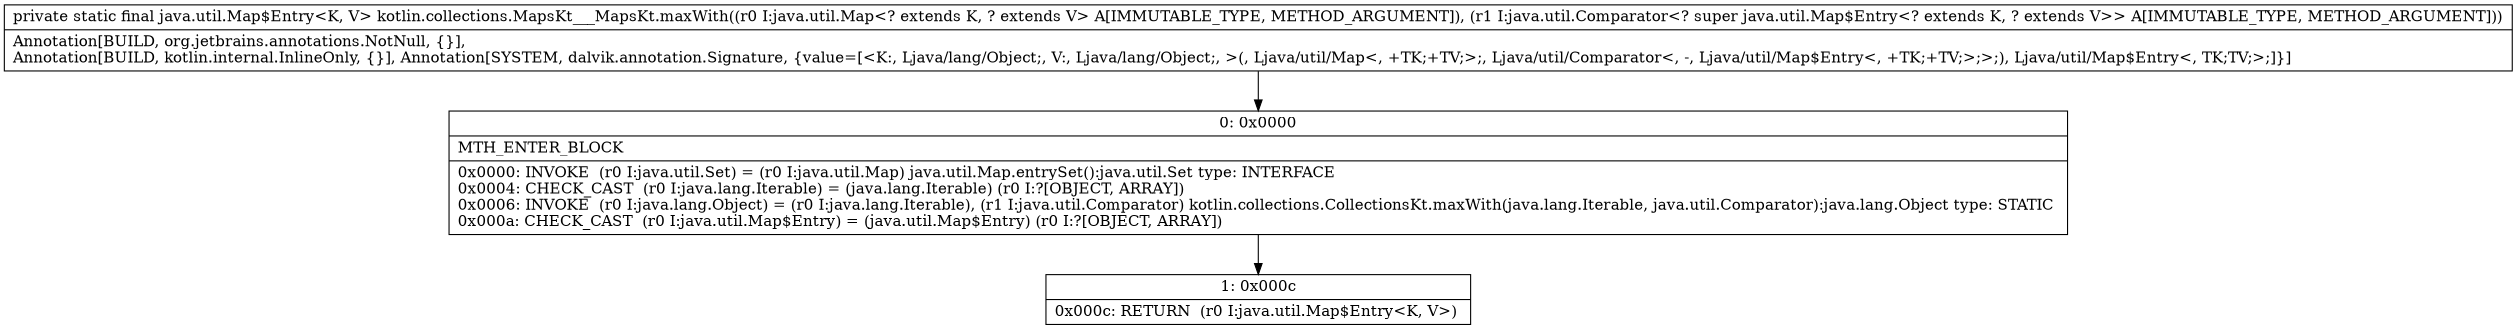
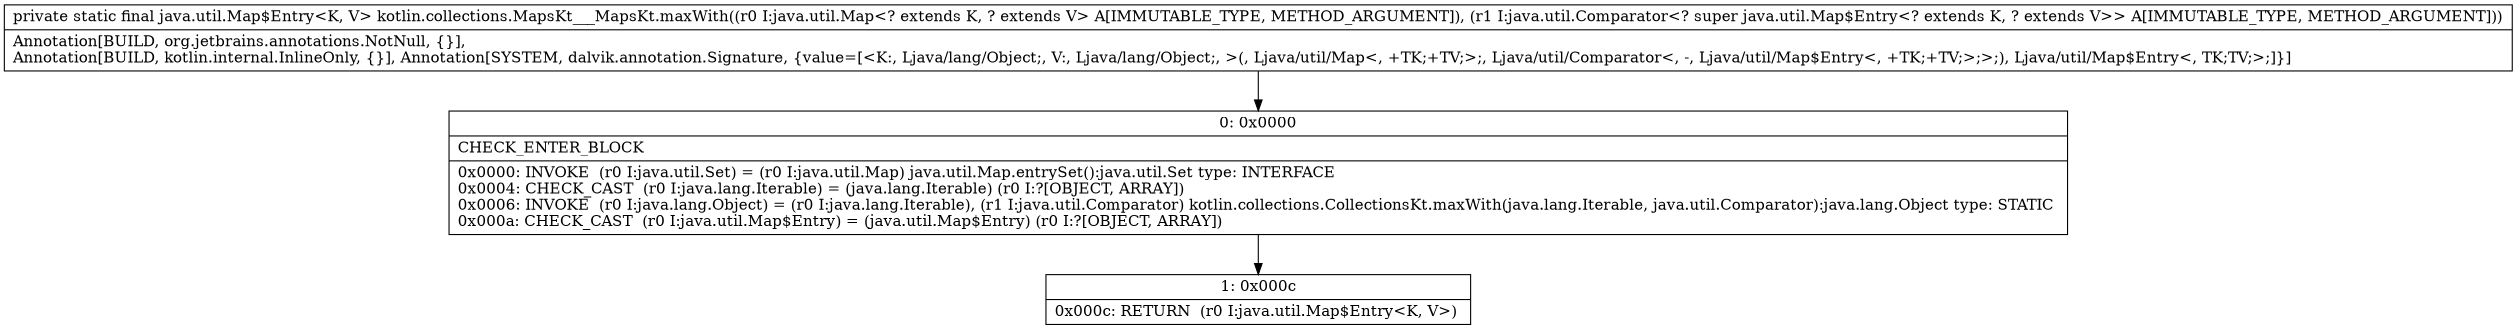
node "0: 0x0000": text "MTH_ENTER_BLOCK" -> "CHECK_ENTER_BLOCK"
